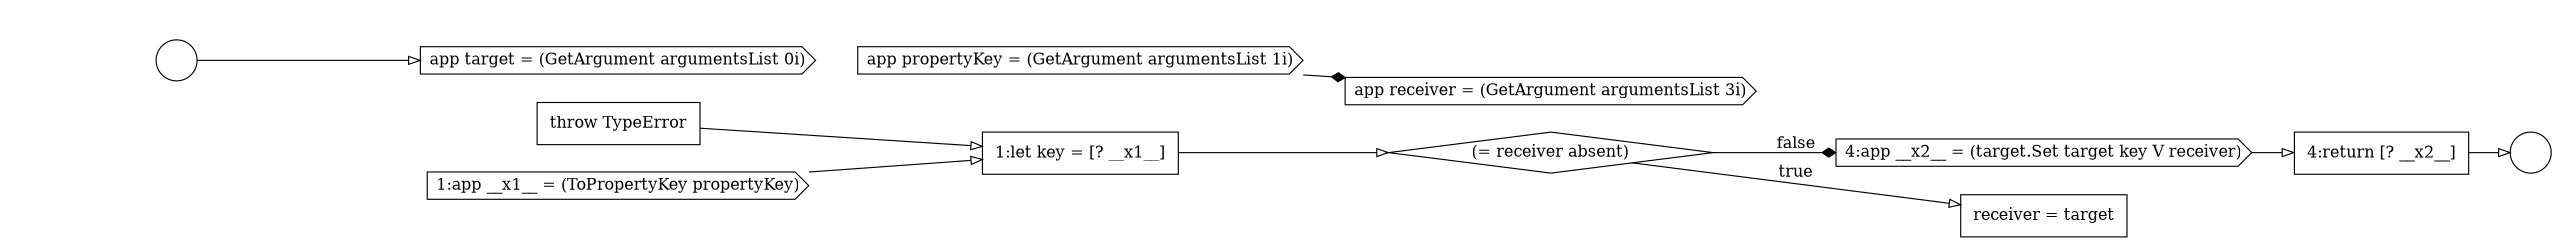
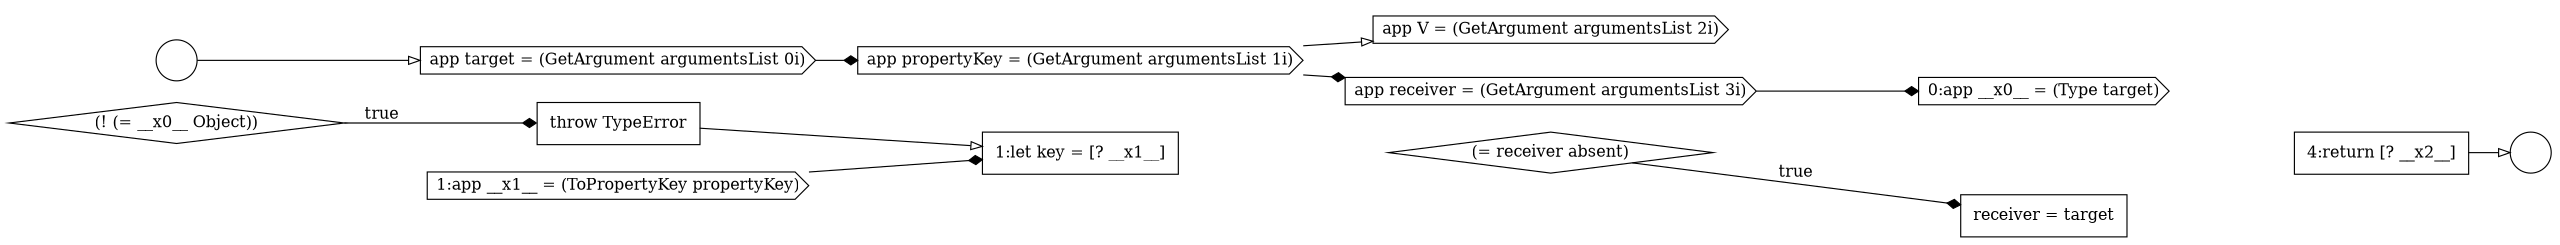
node "app V = (GetArgument argumentsList 2i)": added
edge "app target = (GetArgument argumentsList 0i)" -> "app propertyKey = (GetArgument argumentsList 1i)": added
node "0:app __x0__ = (Type target)": added
node "(! (= __x0__ Object))": added
edge "1:let key = [? __x1__]" -> "(= receiver absent)": removed
node "4:app __x2__ = (target.Set target key V receiver)": removed
edge "1:app __x1__ = (ToPropertyKey propertyKey)" -> "1:let key = [? __x1__]": arrowhead onormal -> diamond
edge "(= receiver absent)" -> "receiver = target": arrowhead onormal -> diamond
